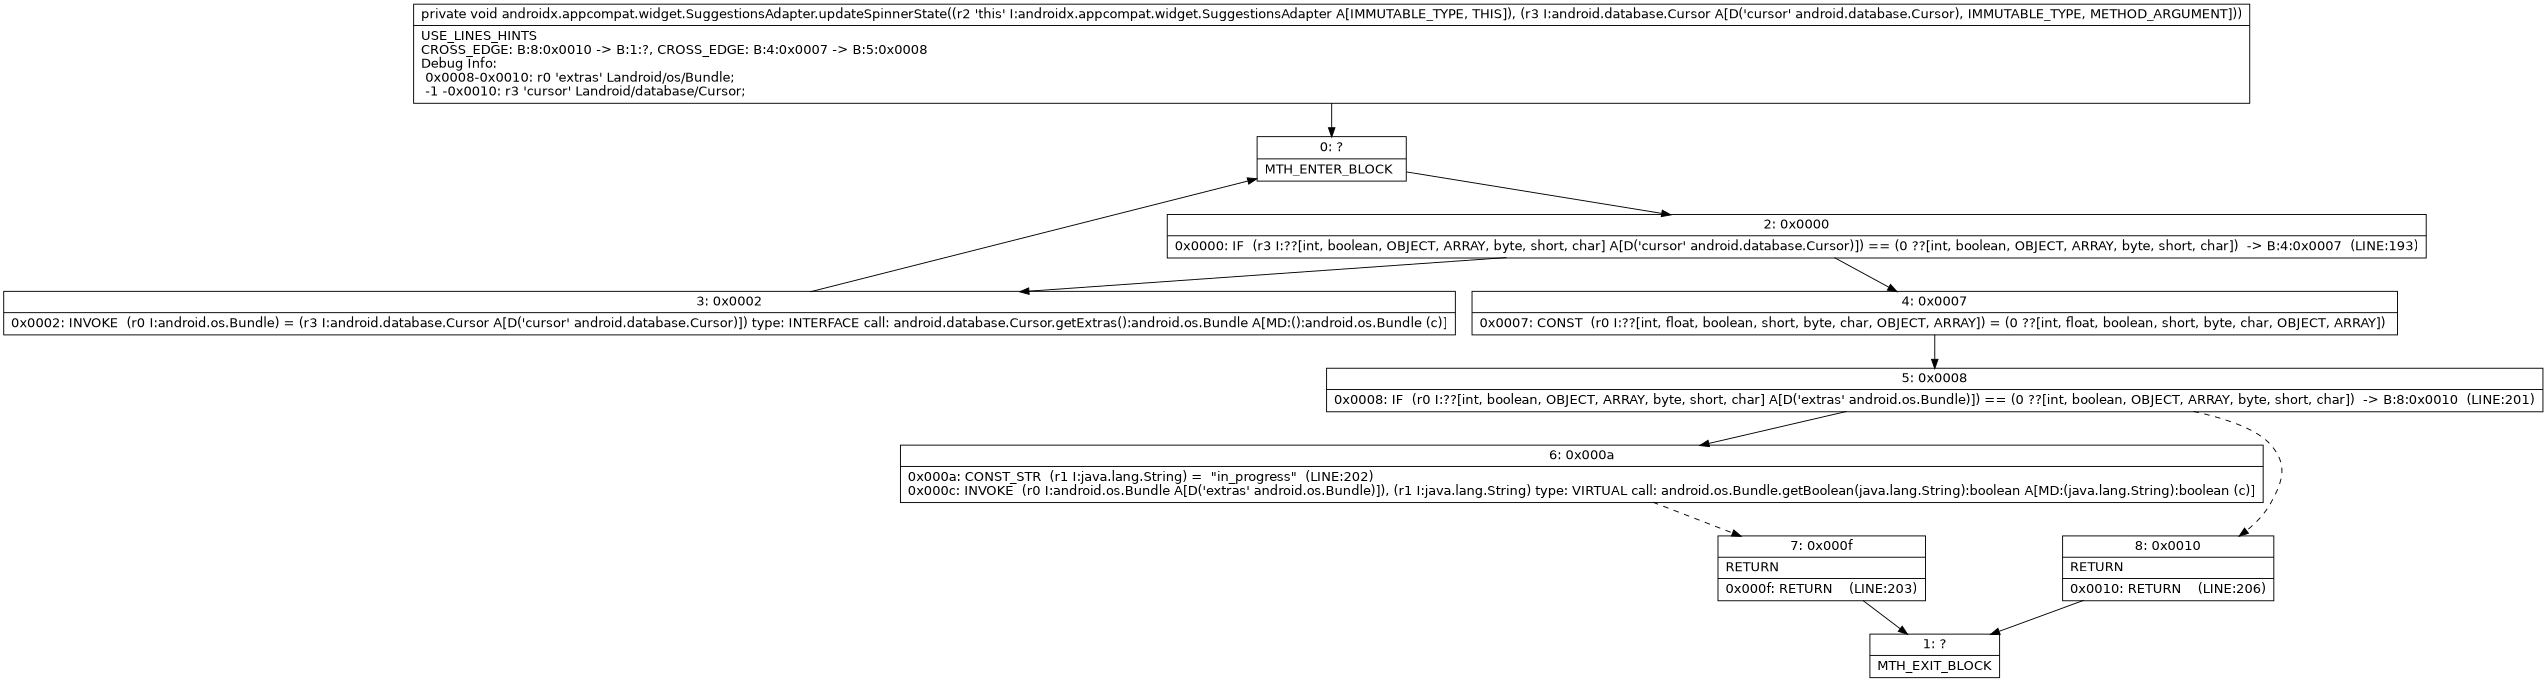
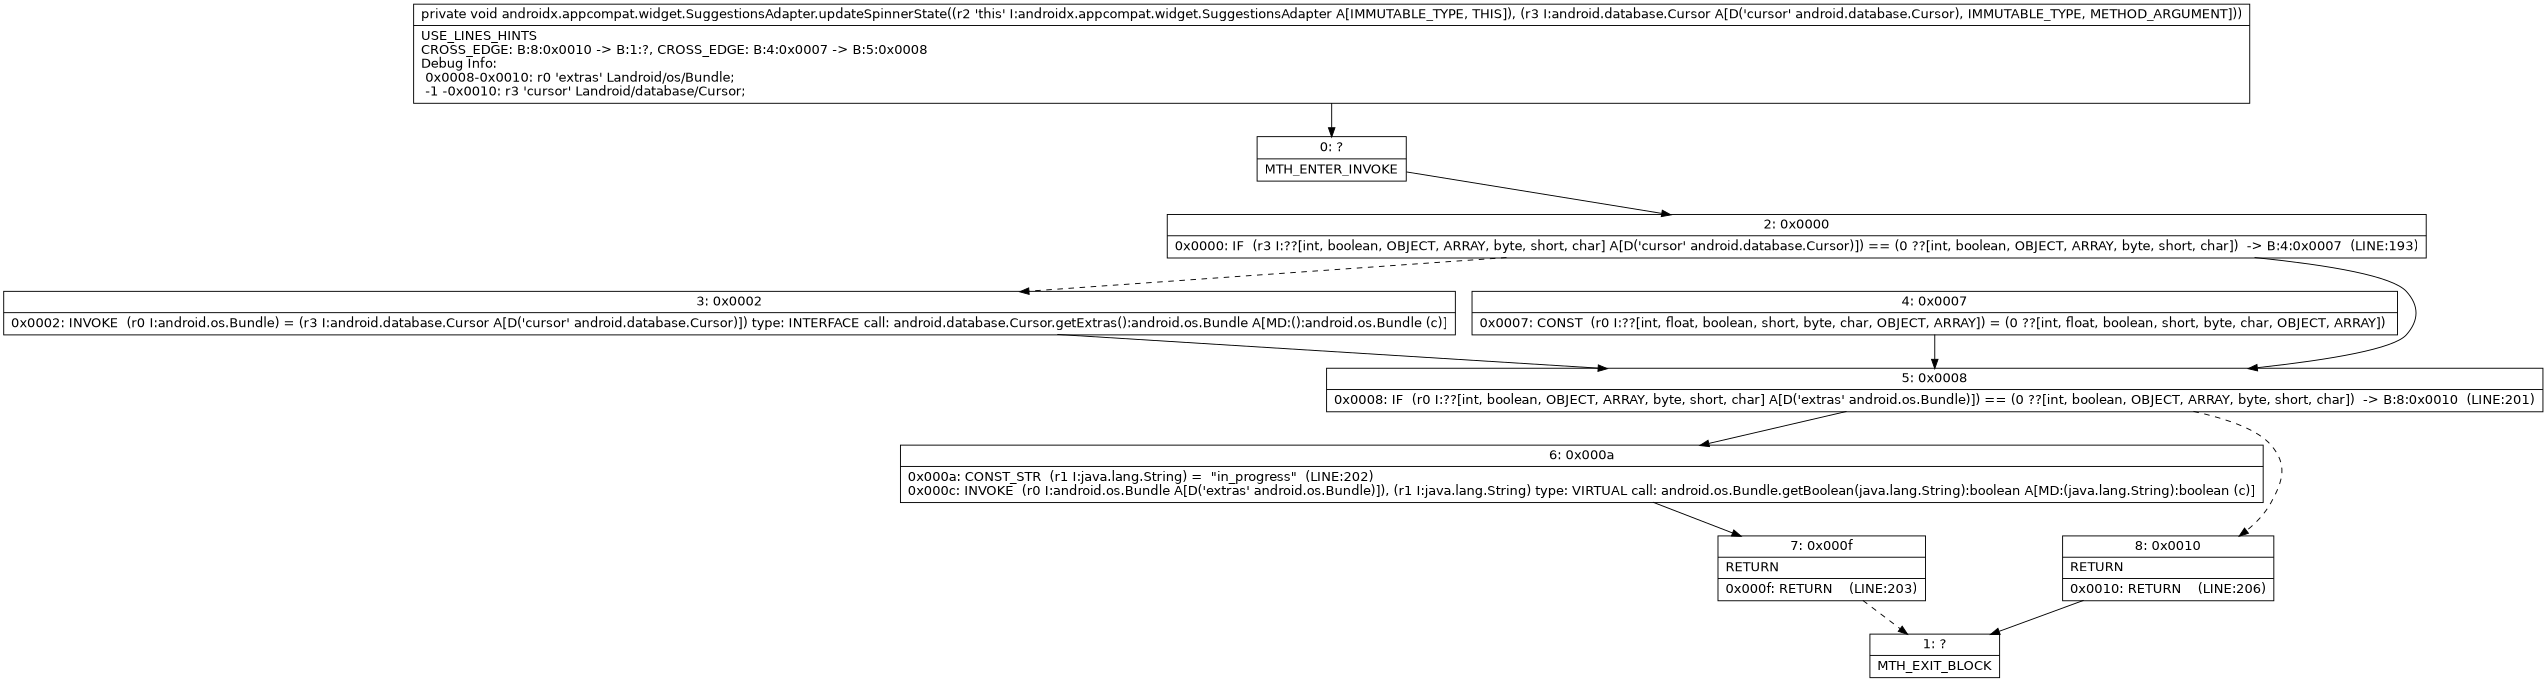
node "0: ?": text "MTH_ENTER_BLOCK" -> "MTH_ENTER_INVOKE"
edge "3: 0x0002" -> "0: ?": now "3: 0x0002" -> "5: 0x0008"
edge "2: 0x0000" -> "4: 0x0007": now "2: 0x0000" -> "5: 0x0008"
edge "2: 0x0000" -> "3: 0x0002": style solid -> dashed
edge "6: 0x000a" -> "7: 0x000f": style dashed -> solid
edge "7: 0x000f" -> "1: ?": style solid -> dashed
